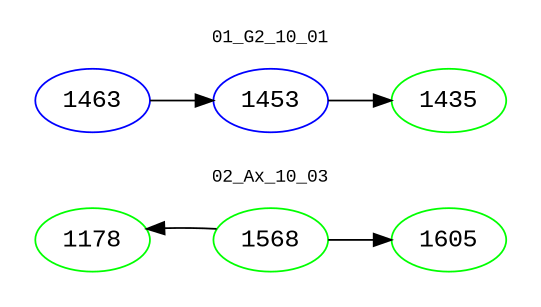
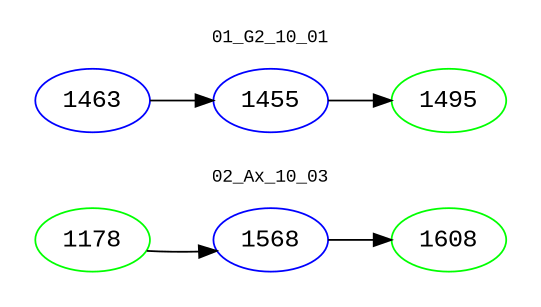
node "1453": label "1453" -> "1455"
node "1435": label "1435" -> "1495"
edge "1568" -> "1178": reversed
node "1568": color green -> blue
node "1605": label "1605" -> "1608"
